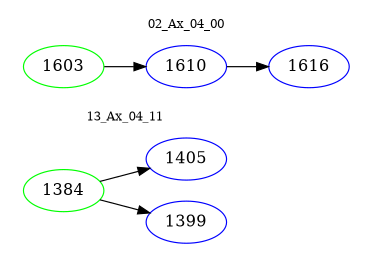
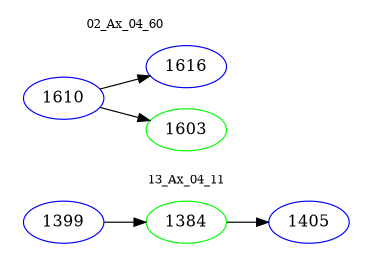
cluster "02_Ax_04_00": label "02_Ax_04_00" -> "02_Ax_04_60"
edge "1603" -> "1610": reversed
edge "1384" -> "1399": reversed
